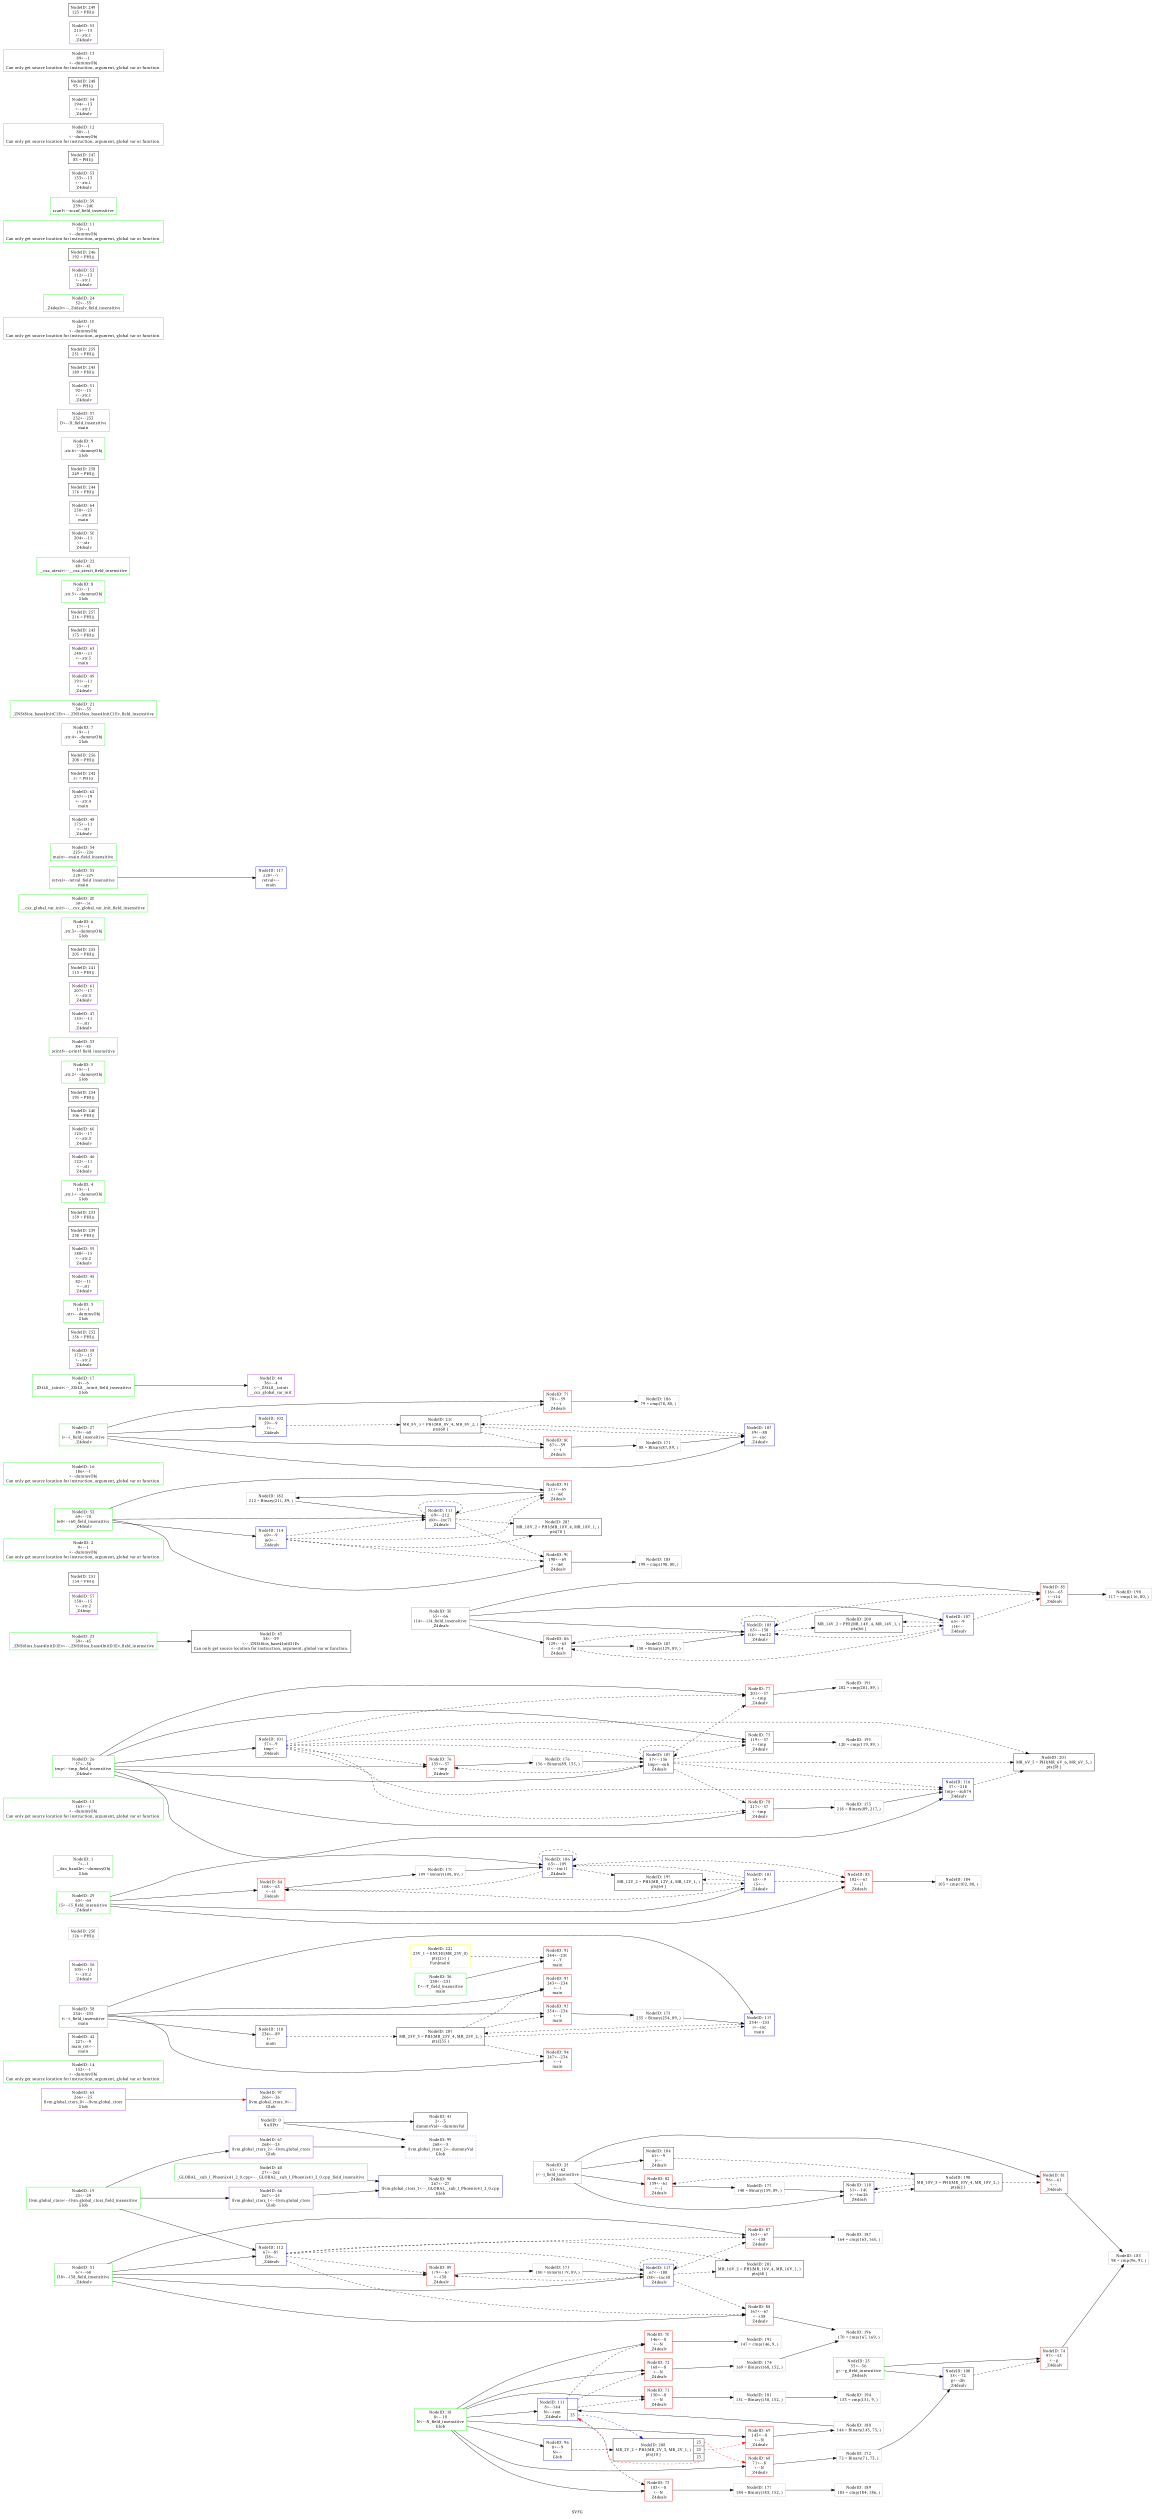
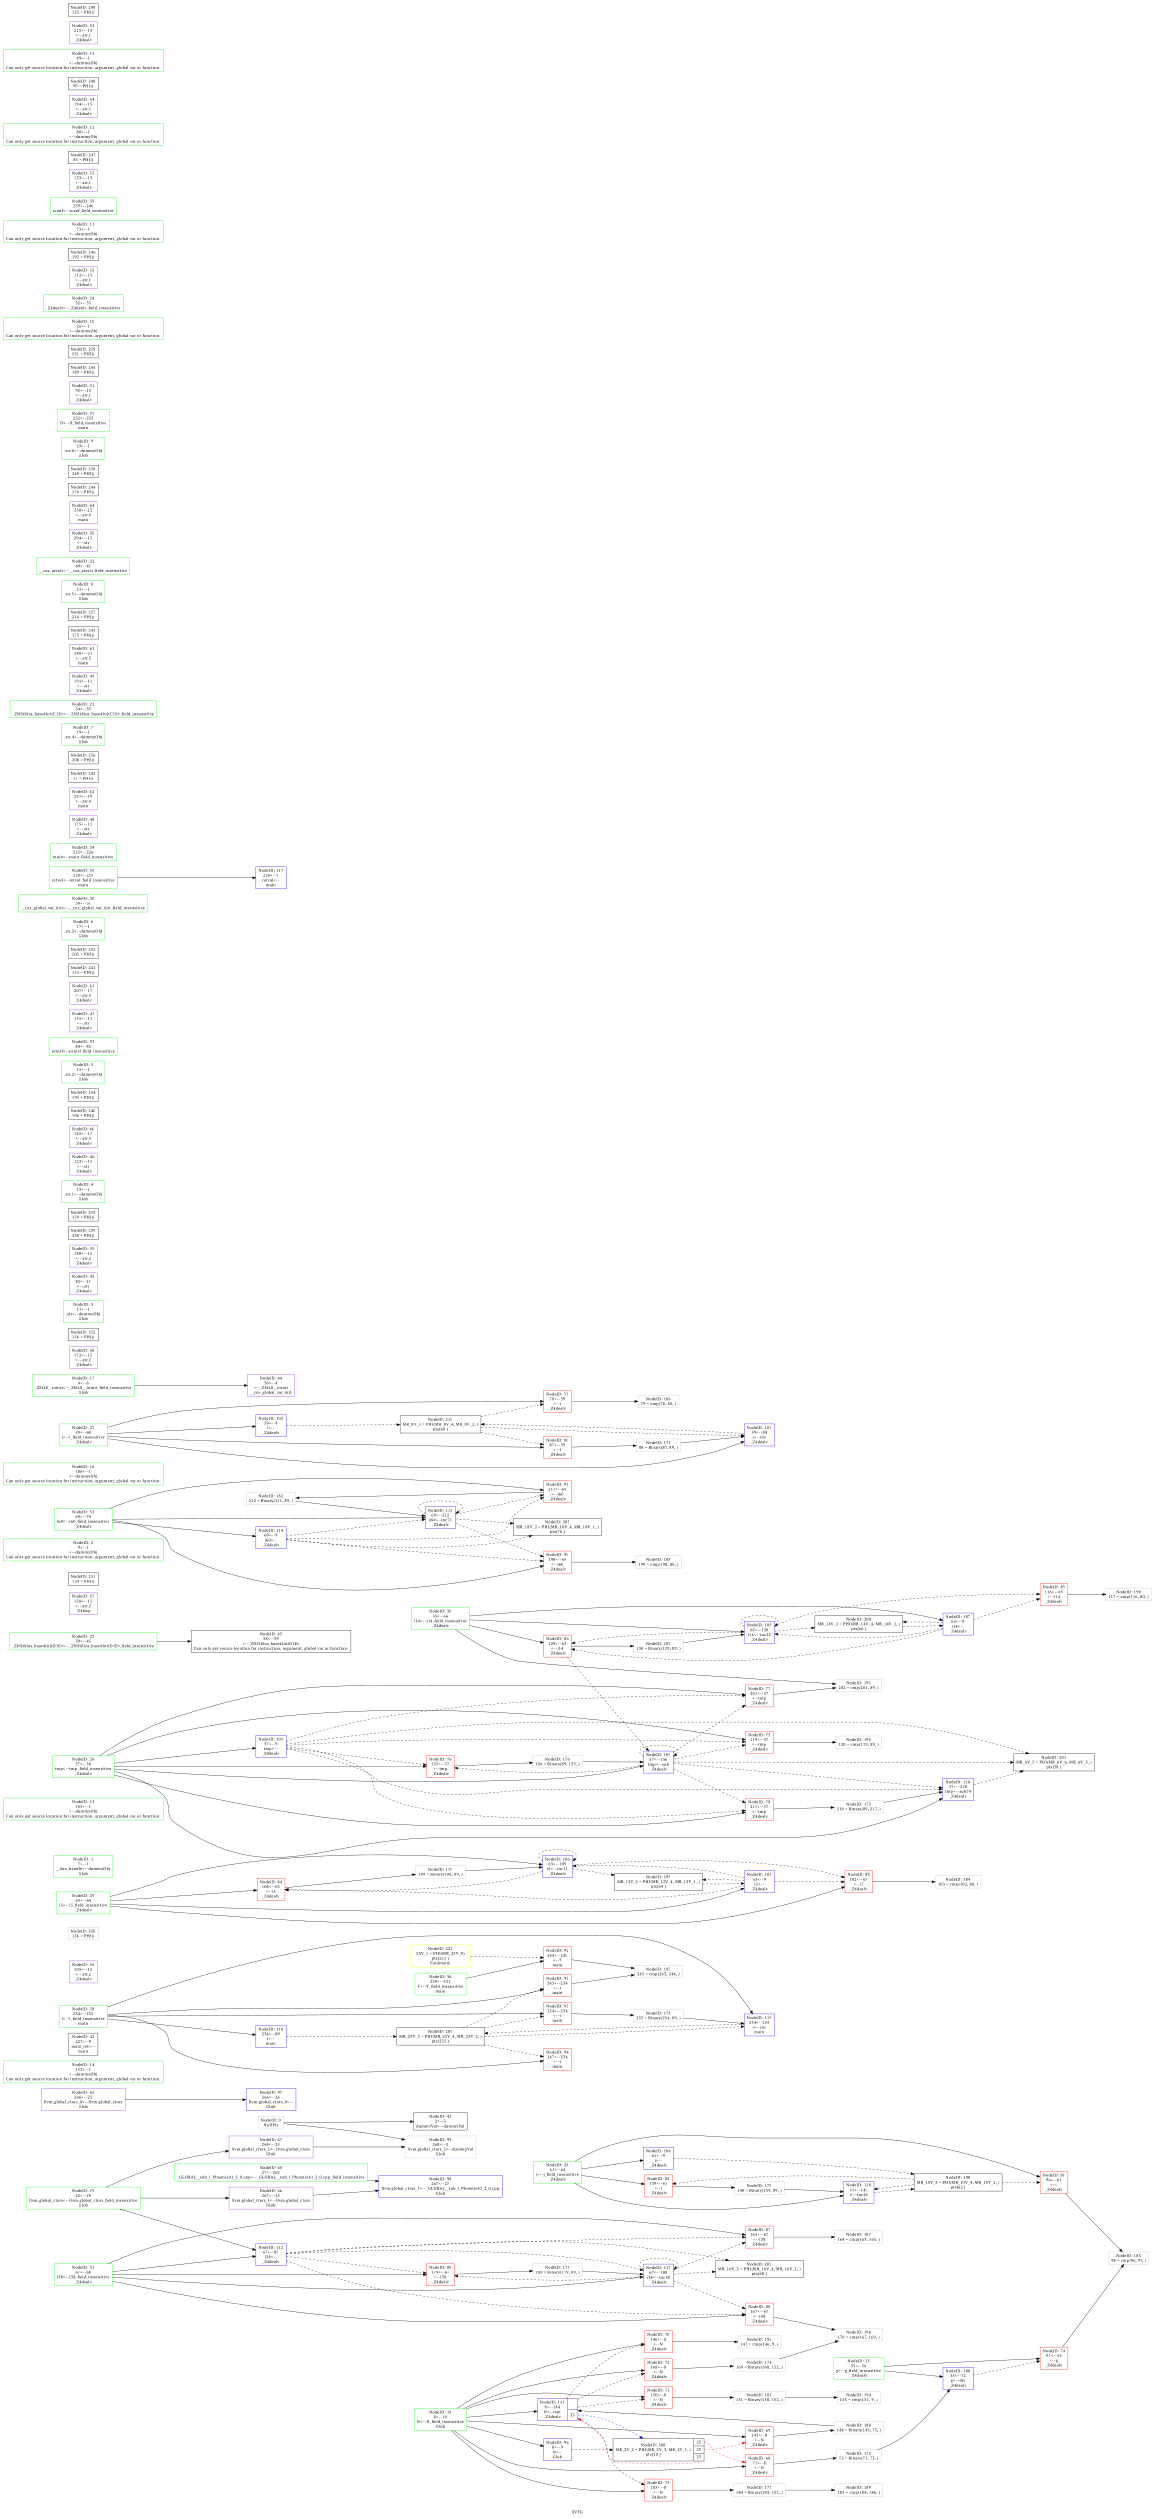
edge "NodeID: 30" -> "NodeID: 85": now "NodeID: 30" -> "NodeID: 191"
edge "NodeID: 101" -> "NodeID: 109": now "NodeID: 86" -> "NodeID: 109"
node "NodeID: 222": text "23V_1 = ENCHI(MR_23V_0)" -> "23V_1 = PHI(MR_23V_0)"
node "NodeID: 193": added
edge "NodeID: 65" -> "NodeID: 97": color red -> black
